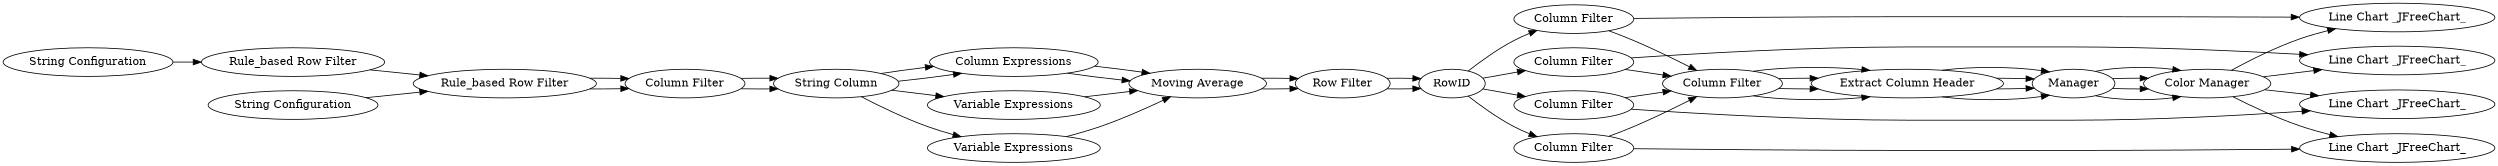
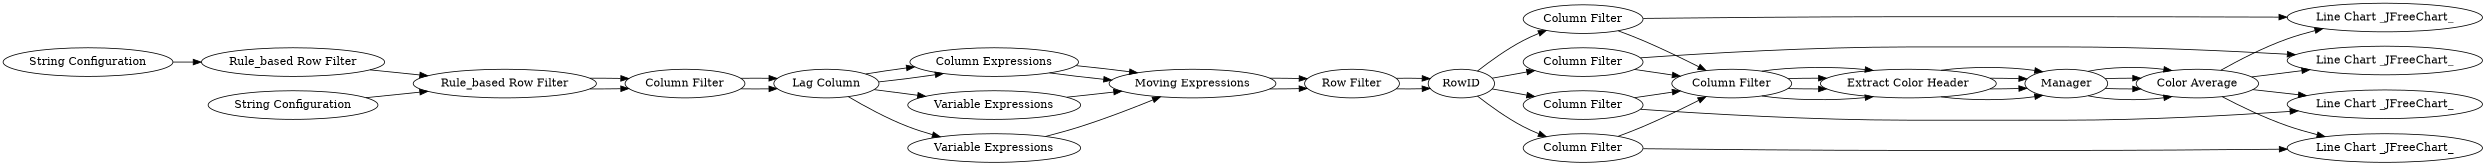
node "String Column": label "String Column" -> "Lag Column"
node "Moving Average": label "Moving Average" -> "Moving Expressions"
node "Extract Column Header": label "Extract Column Header" -> "Extract Color Header"
node "Color Manager": label "Color Manager" -> "Color Average"
